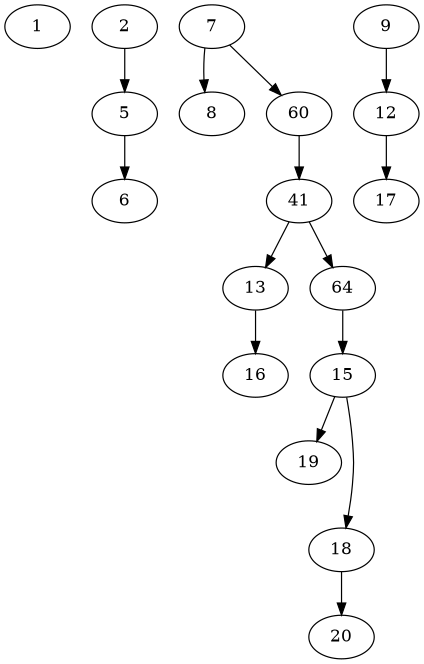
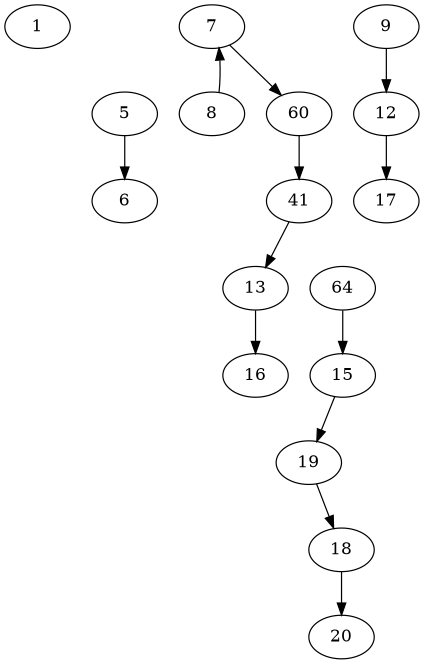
node "2": removed
edge "7" -> "8": reversed
edge "41" -> "64": removed
edge "15" -> "18": now "19" -> "18"
